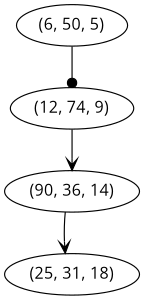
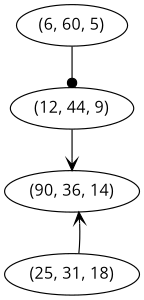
node "(6, 50, 5)": label "(6, 50, 5)" -> "(6, 60, 5)"
node "(12, 74, 9)": label "(12, 74, 9)" -> "(12, 44, 9)"
edge "(90, 36, 14)" -> "(25, 31, 18)": reversed
